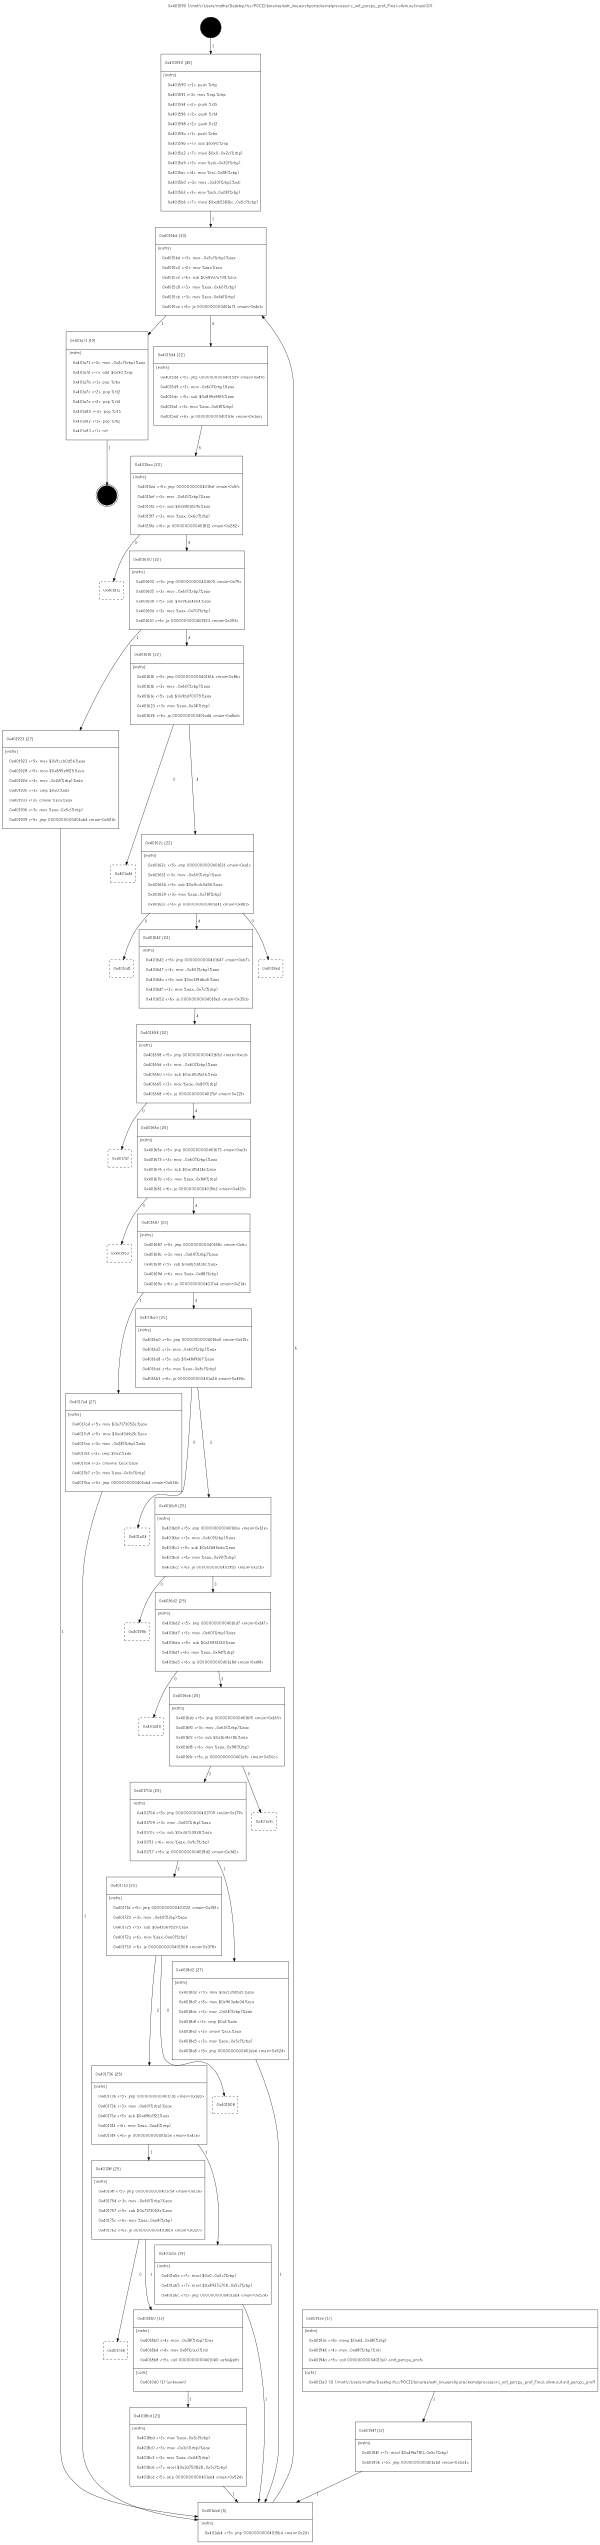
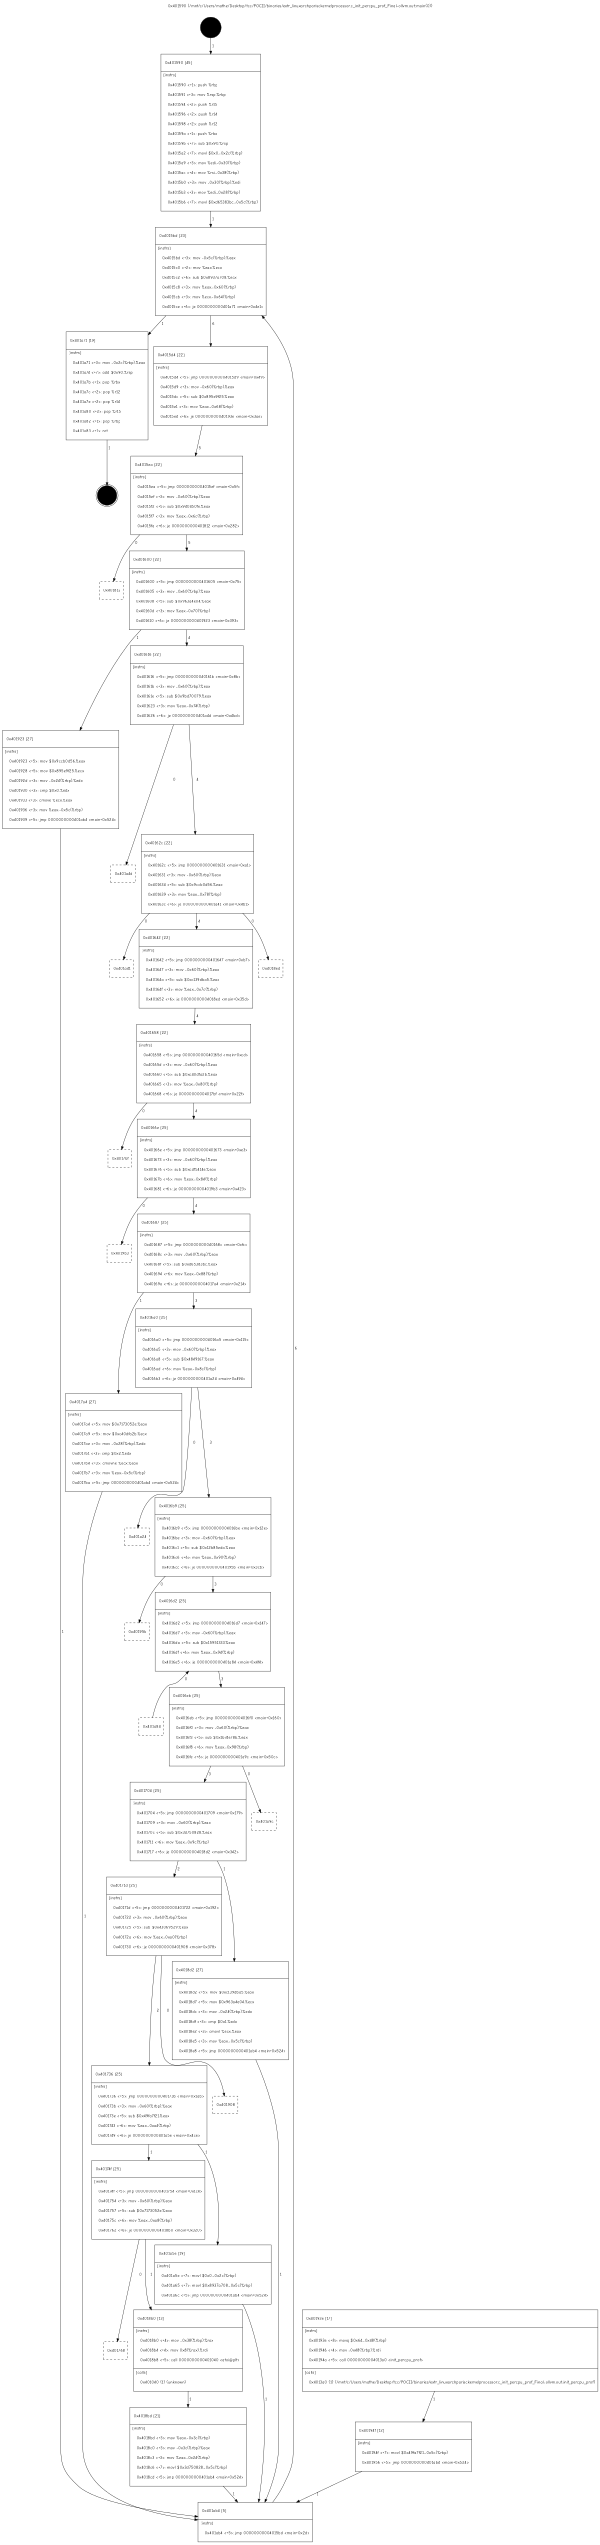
edge "0x4016d2 [25]" -> "0x401a84": reversed
